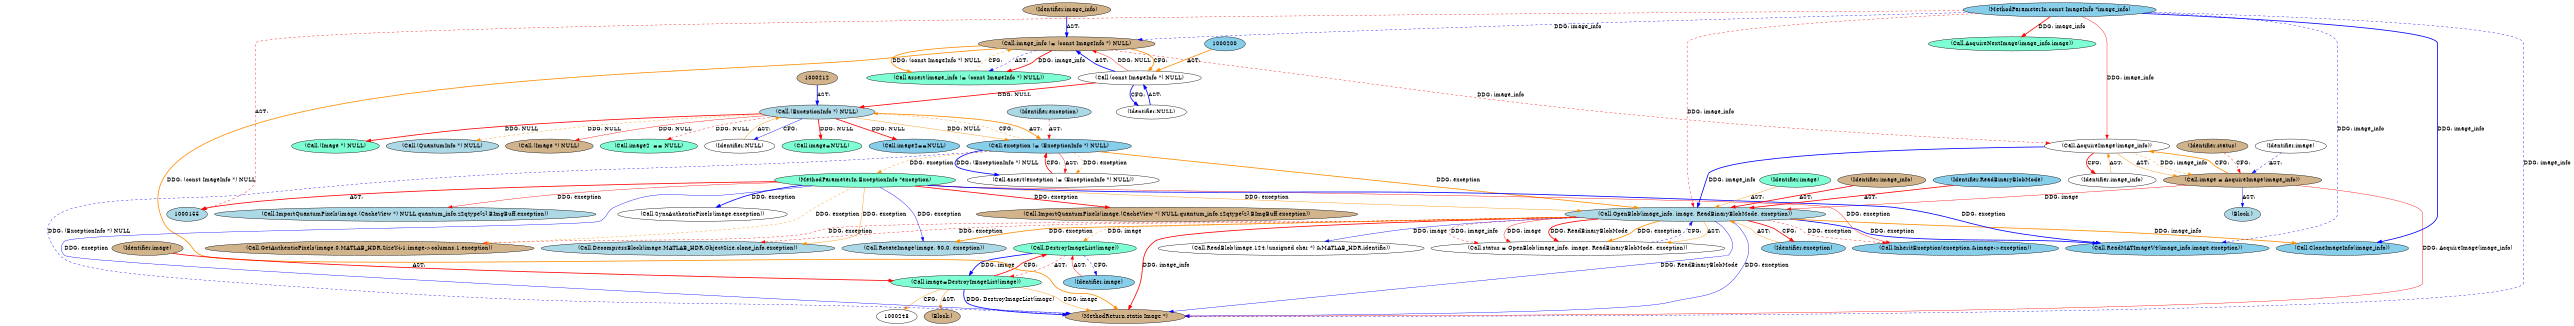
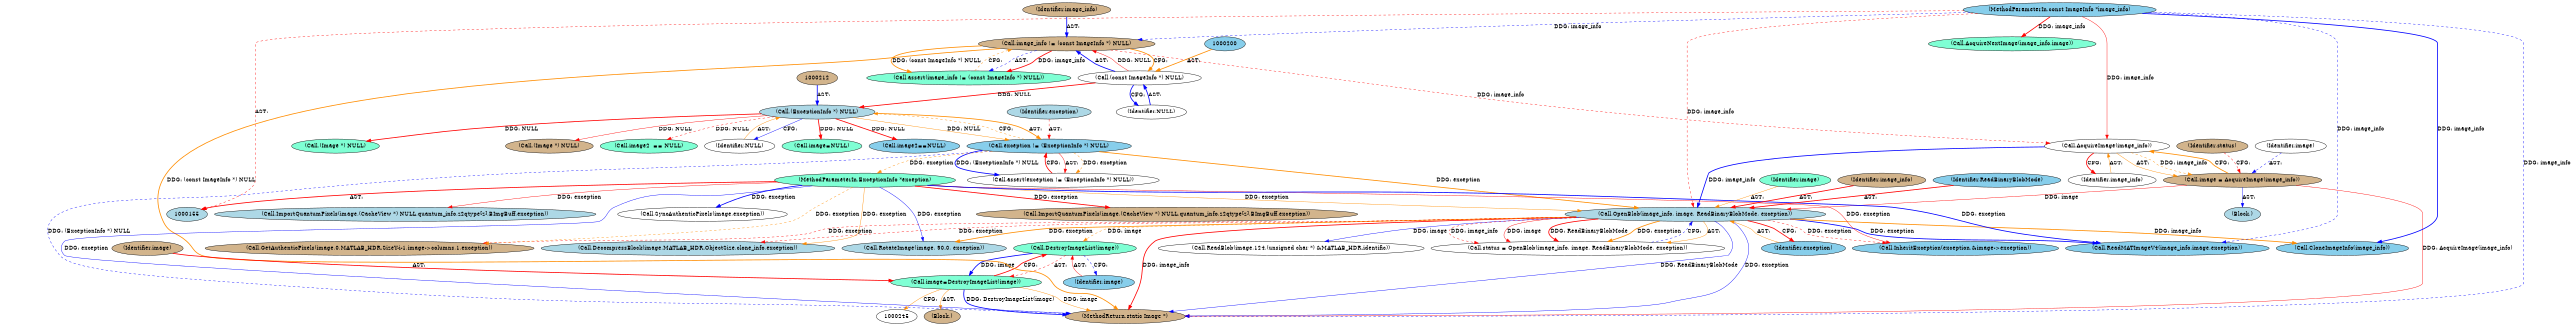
node "(Call,(QuantumInfo *) NULL)": removed
node "1000248": label "1000248" -> "1000245"
